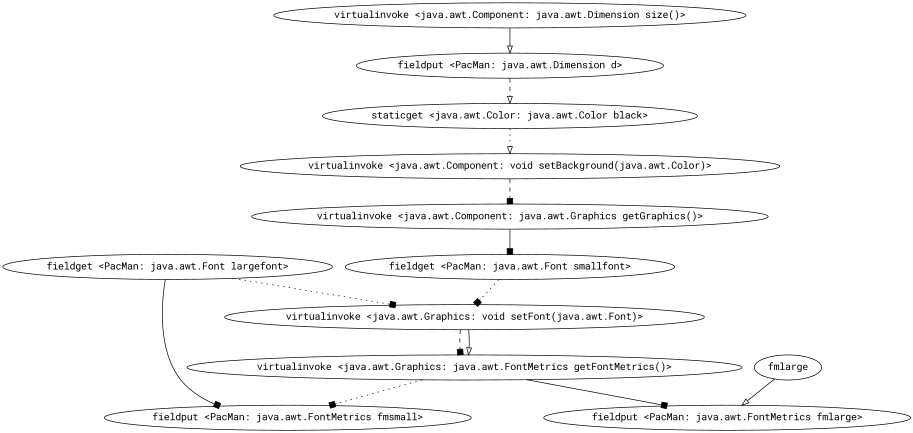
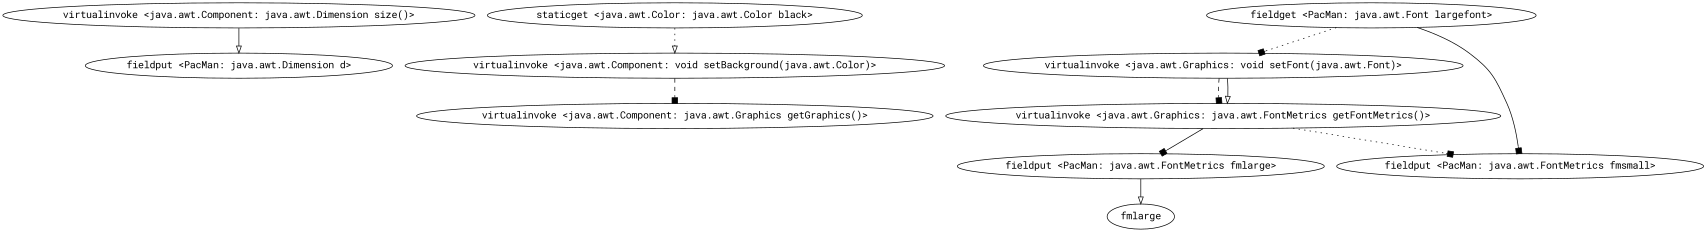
edge "fieldput <PacMan: java.awt.Dimension d>" -> "staticget <java.awt.Color: java.awt.Color black>": removed
node "fieldget <PacMan: java.awt.Font smallfont>": removed
edge "fmlarge" -> "fieldput <PacMan: java.awt.FontMetrics fmlarge>": reversed
